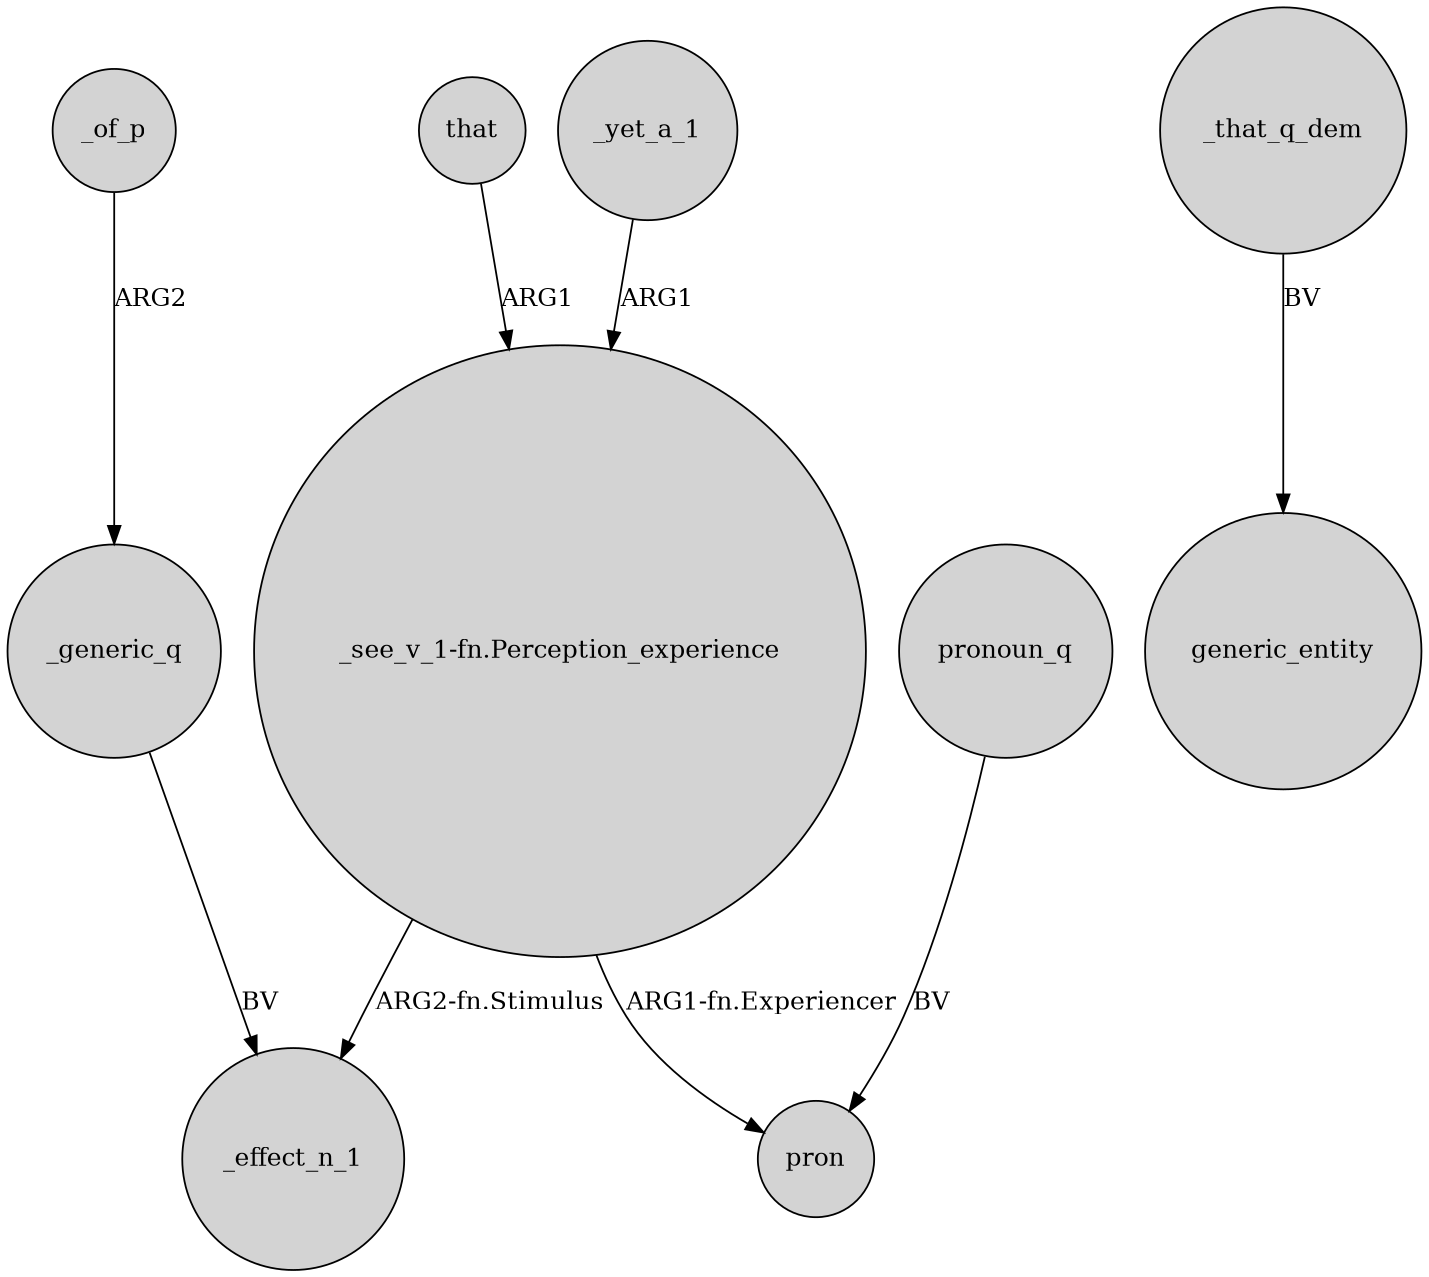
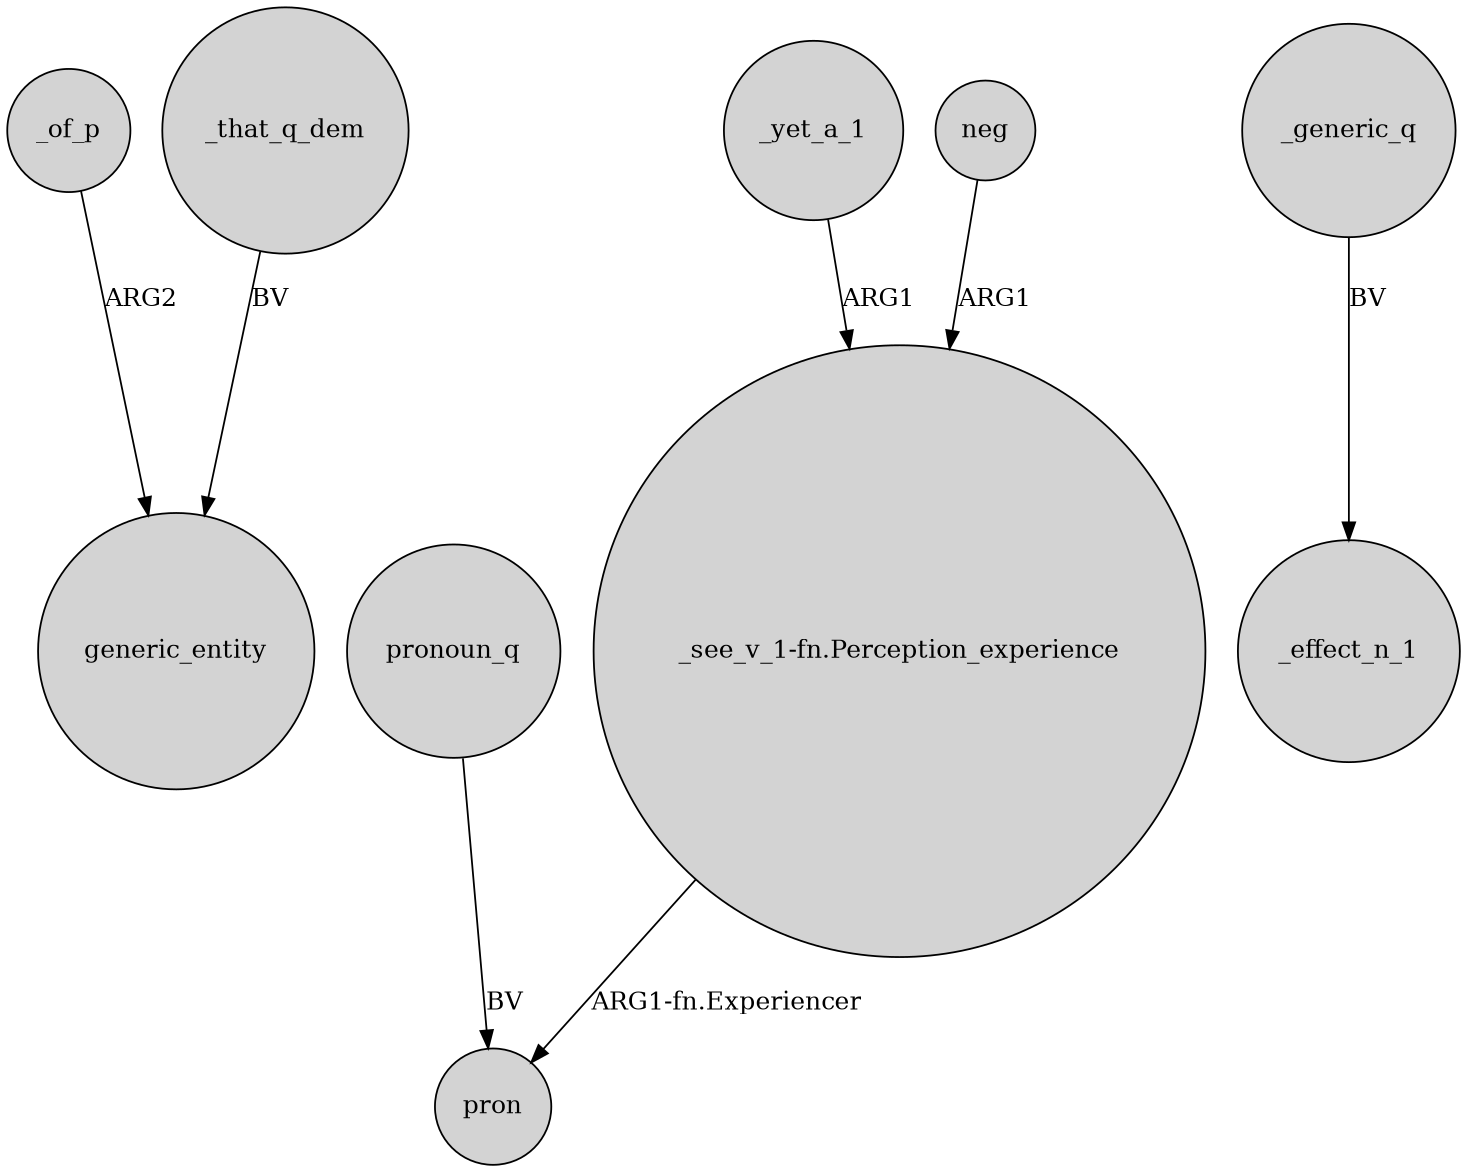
node "that": label "that" -> "neg"
edge "_of_p" -> "_generic_q": now "_of_p" -> "generic_entity"
edge "_see_v_1-fn.Perception_experience" -> "_effect_n_1": removed, label "ARG2-fn.Stimulus"
